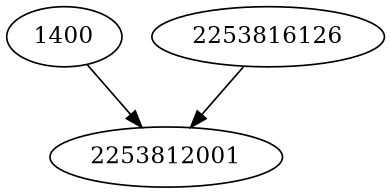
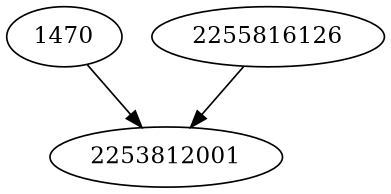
node "1400": label "1400" -> "1470"
node "2253816126": label "2253816126" -> "2255816126"
